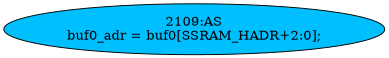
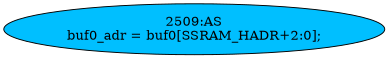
node "2109:AS buf0_adr = buf0[SSRAM_HADR+2:0];": label "2109:AS buf0_adr = buf0[SSRAM_HADR+2:0];" -> "2509:AS buf0_adr = buf0[SSRAM_HADR+2:0];"
